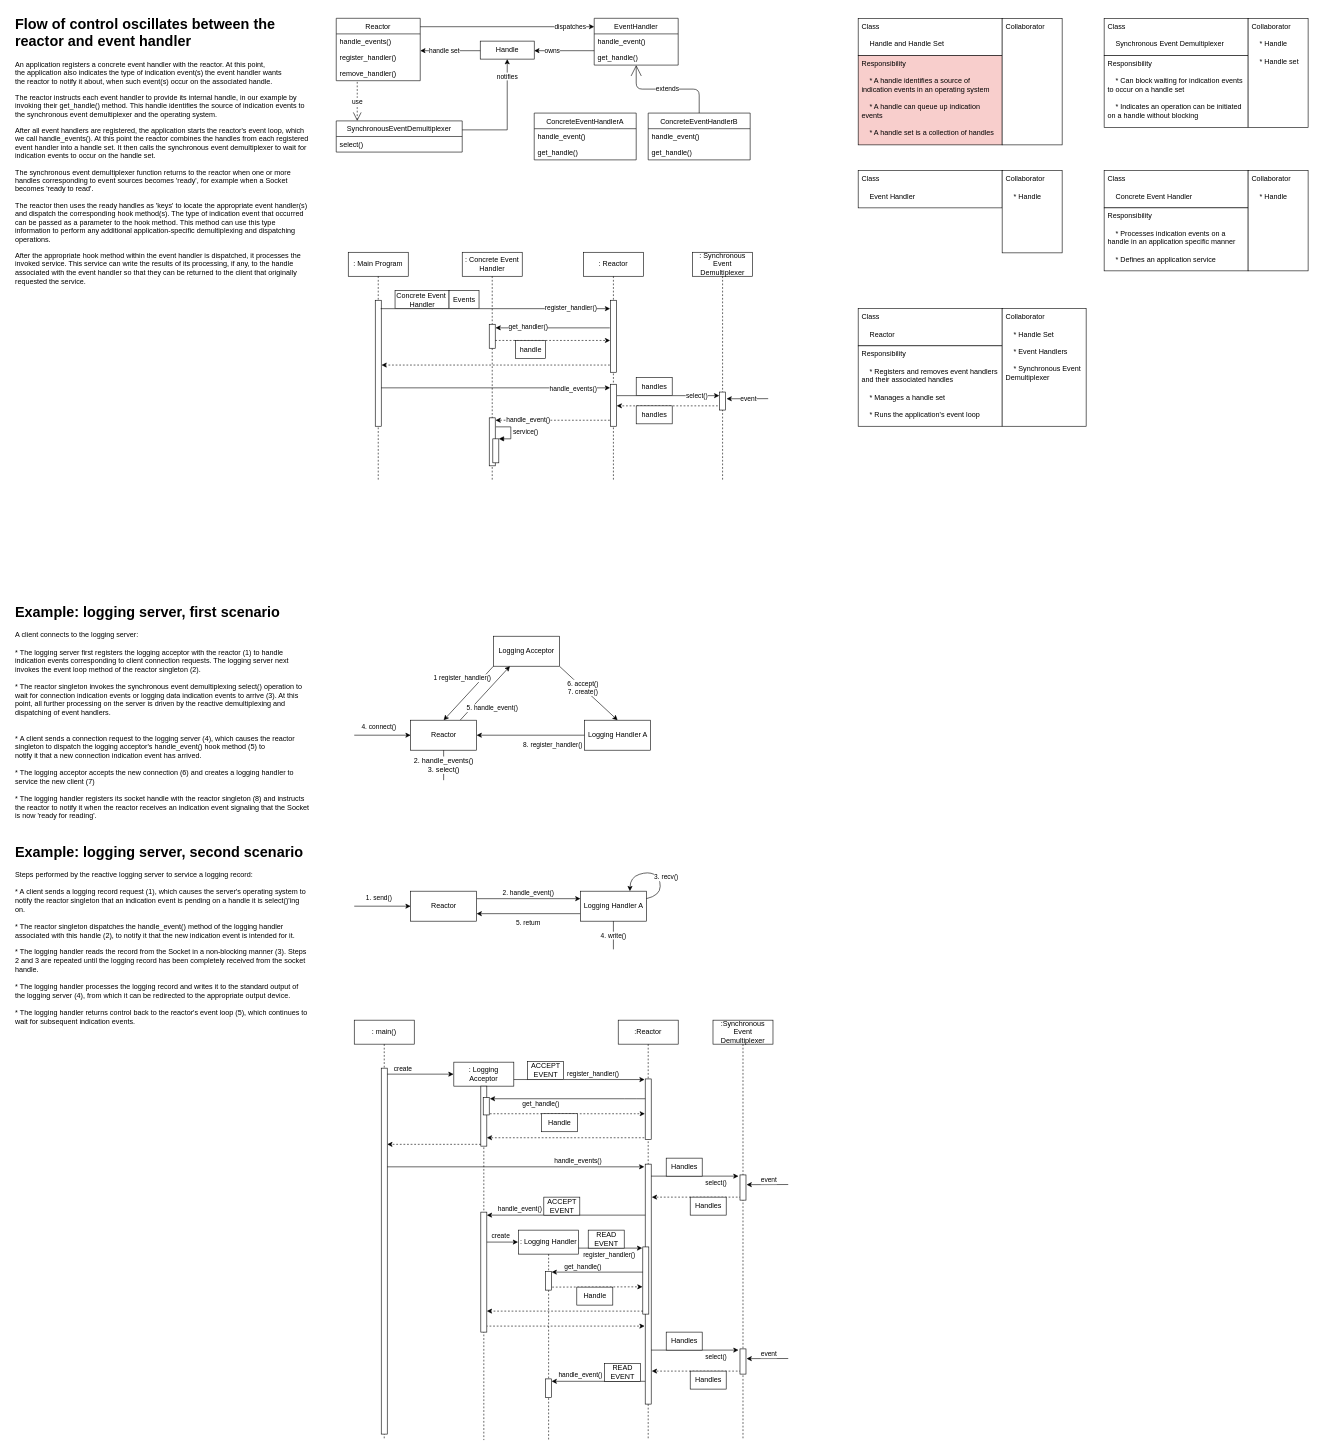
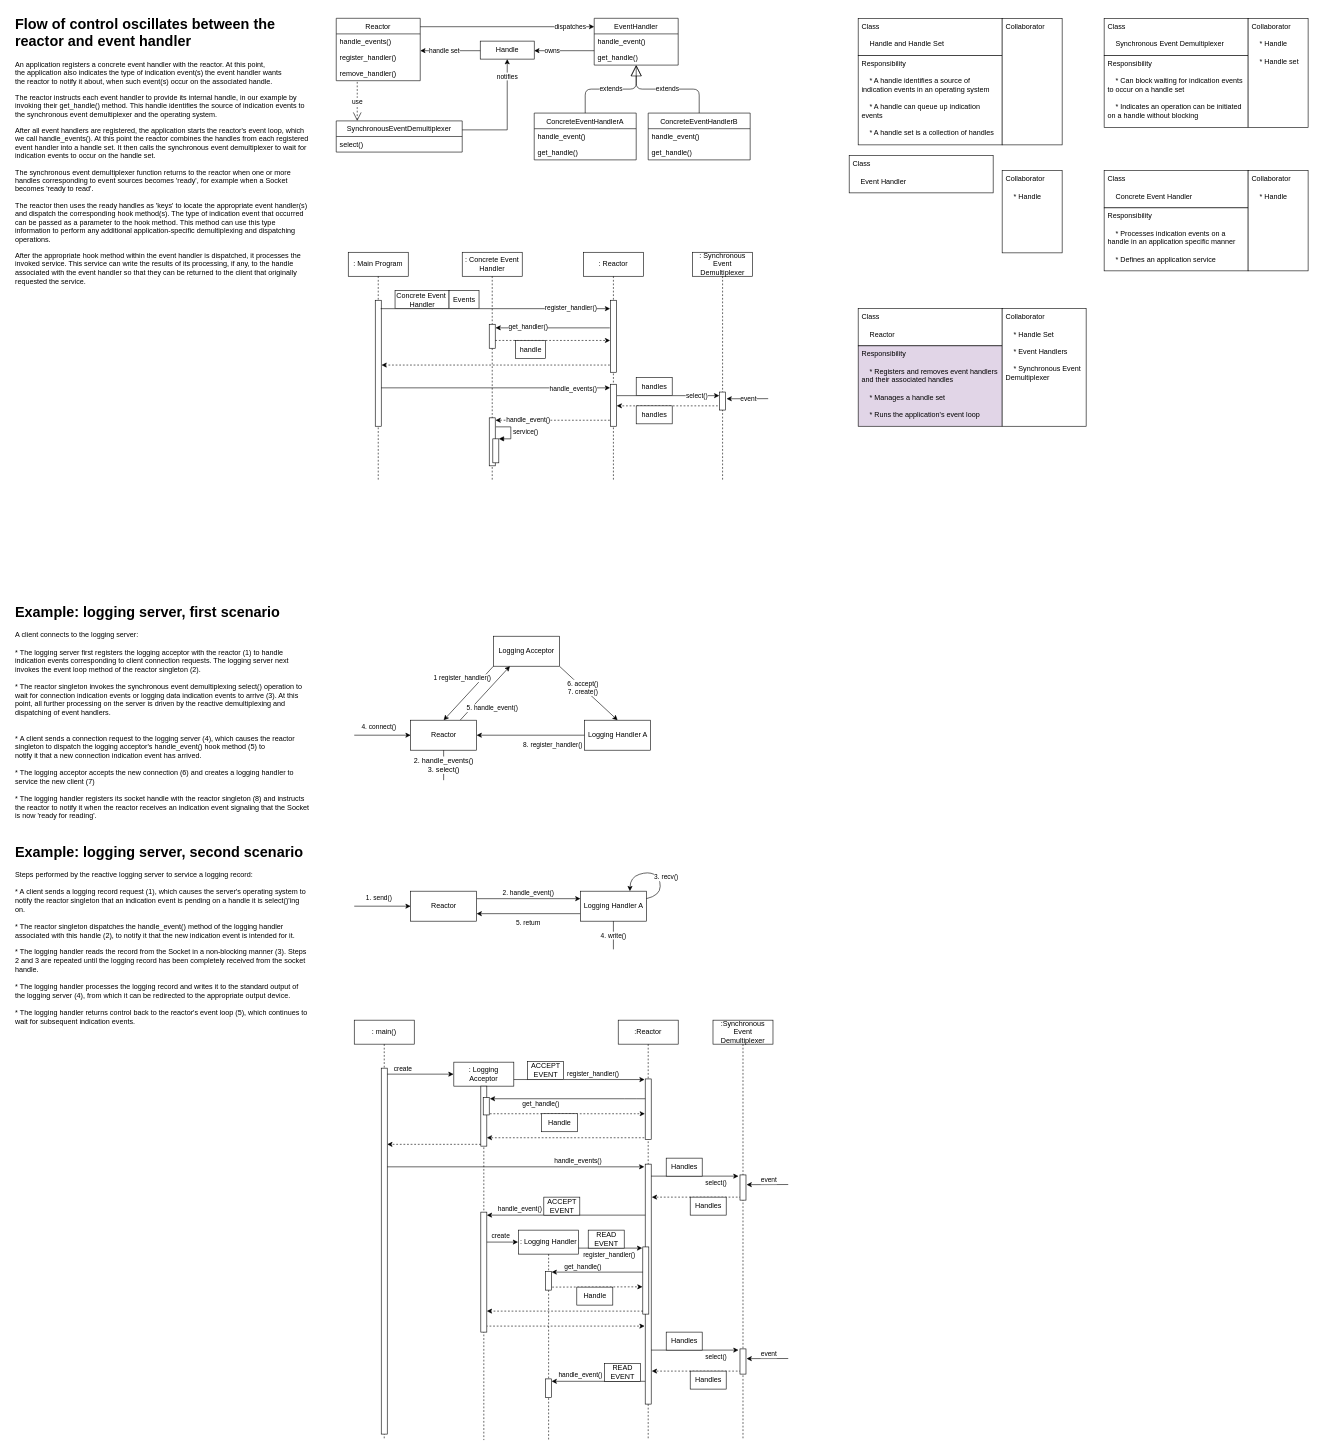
edge "ConcreteEventHandlerA" -> "EventHandler": added, label "extends"
node "Responsibility * A handle identifies a source of indication events in an operating system * A handle can queue up indication events * A handle set is a collection of handles": fillcolor #f8cecc -> #ffffff
node "Class Event Handler": moved (930, 189) -> (921, 174)
node "Responsibility * Registers and removes event handlers and their associated handles * Manages a handle set * Runs the application's event loop": fillcolor #ffffff -> #e1d5e7
